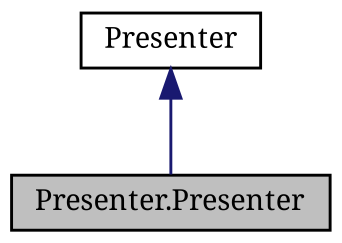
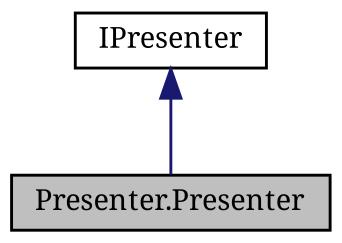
node "Presenter": label "Presenter" -> "IPresenter"
